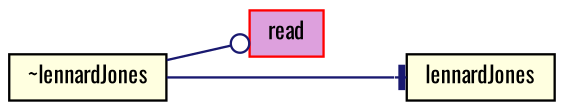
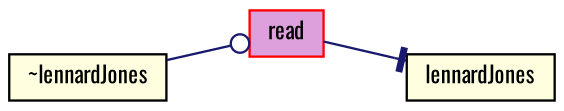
edge "~lennardJones" -> "lennardJones": now "read" -> "lennardJones"
